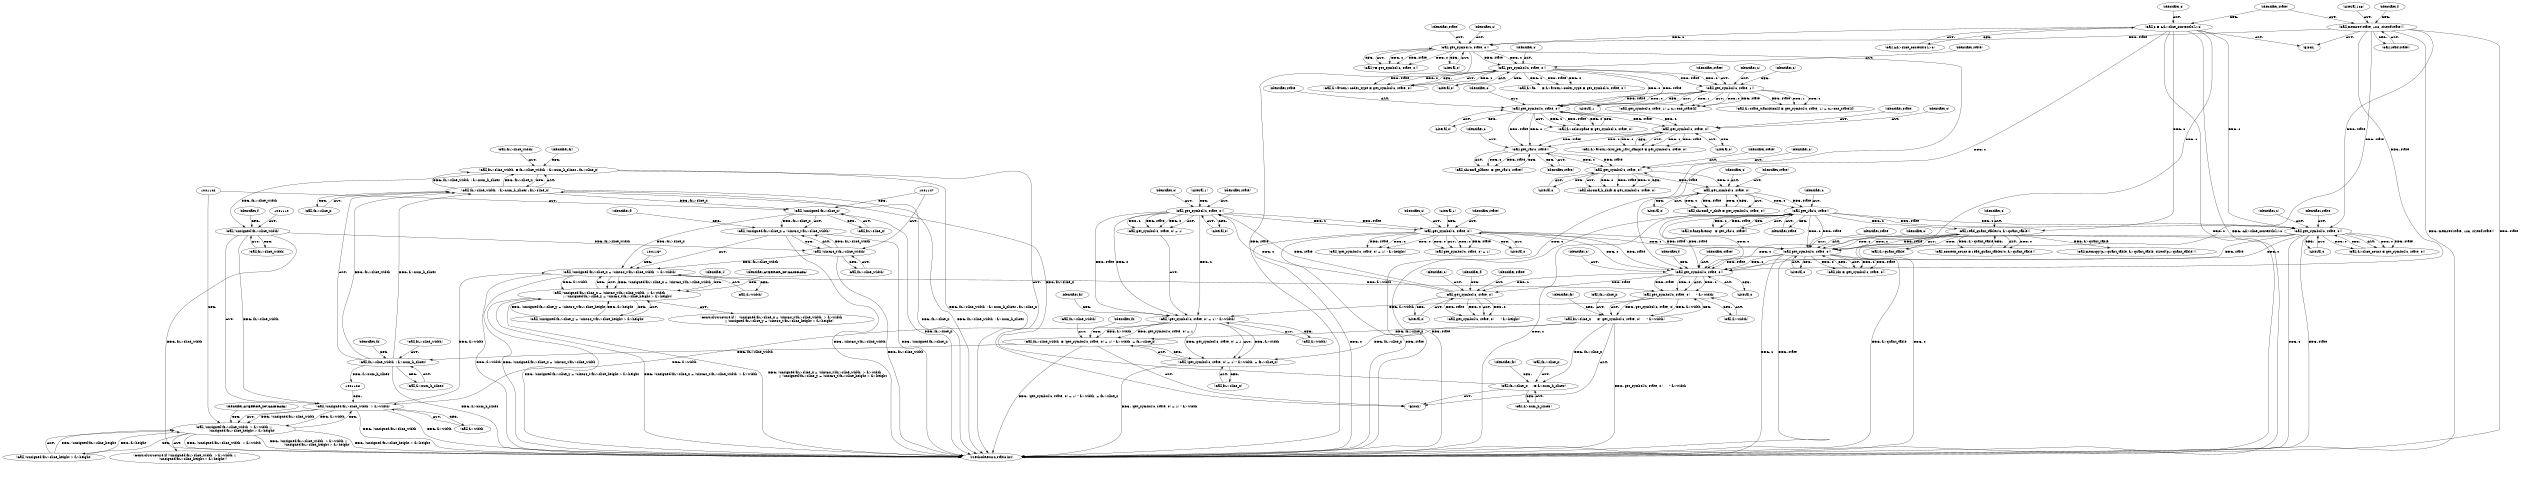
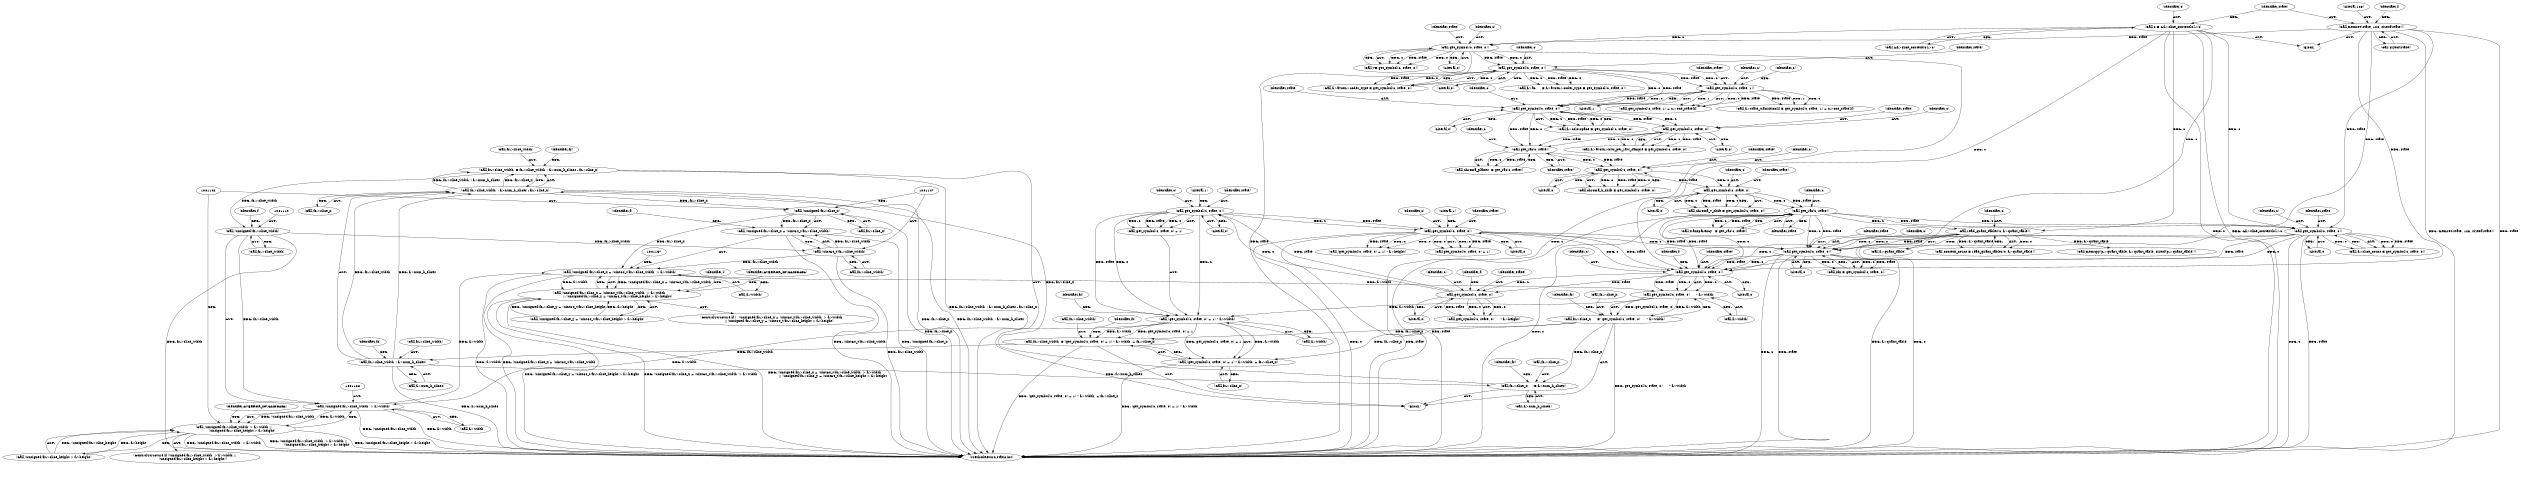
node "(Call,read(state))": label "(Call,read(state))" -> "(Call,sizeof(state))"
edge "(Call,fs->slice_width  / f->num_h_slices)" -> "1001128": now "(Call,fs->slice_width  / f->num_h_slices)" -> "(Call,fs->slice_x     /= f->num_h_slices)"
edge "1001128" -> "(Call,(unsigned)fs->slice_width  > f->width)": label "CFG: " -> "AST: "
